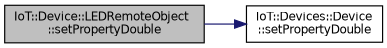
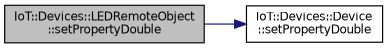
node "IoT::Device::LEDRemoteObject ::setPropertyDouble": label "IoT::Device::LEDRemoteObject ::setPropertyDouble" -> "IoT::Devices::LEDRemoteObject ::setPropertyDouble"
